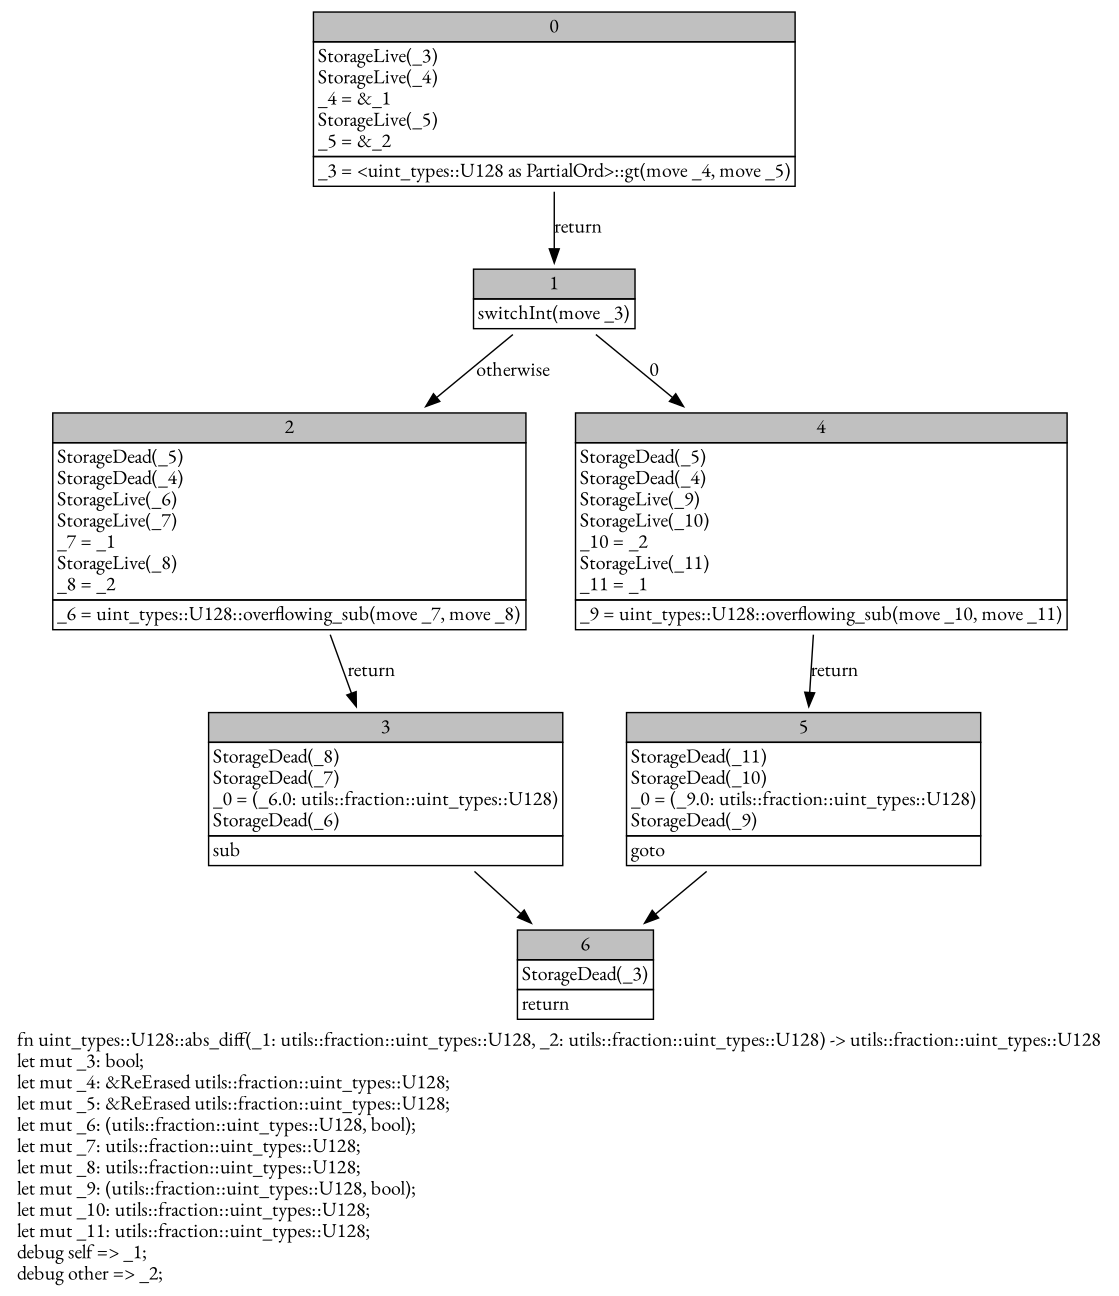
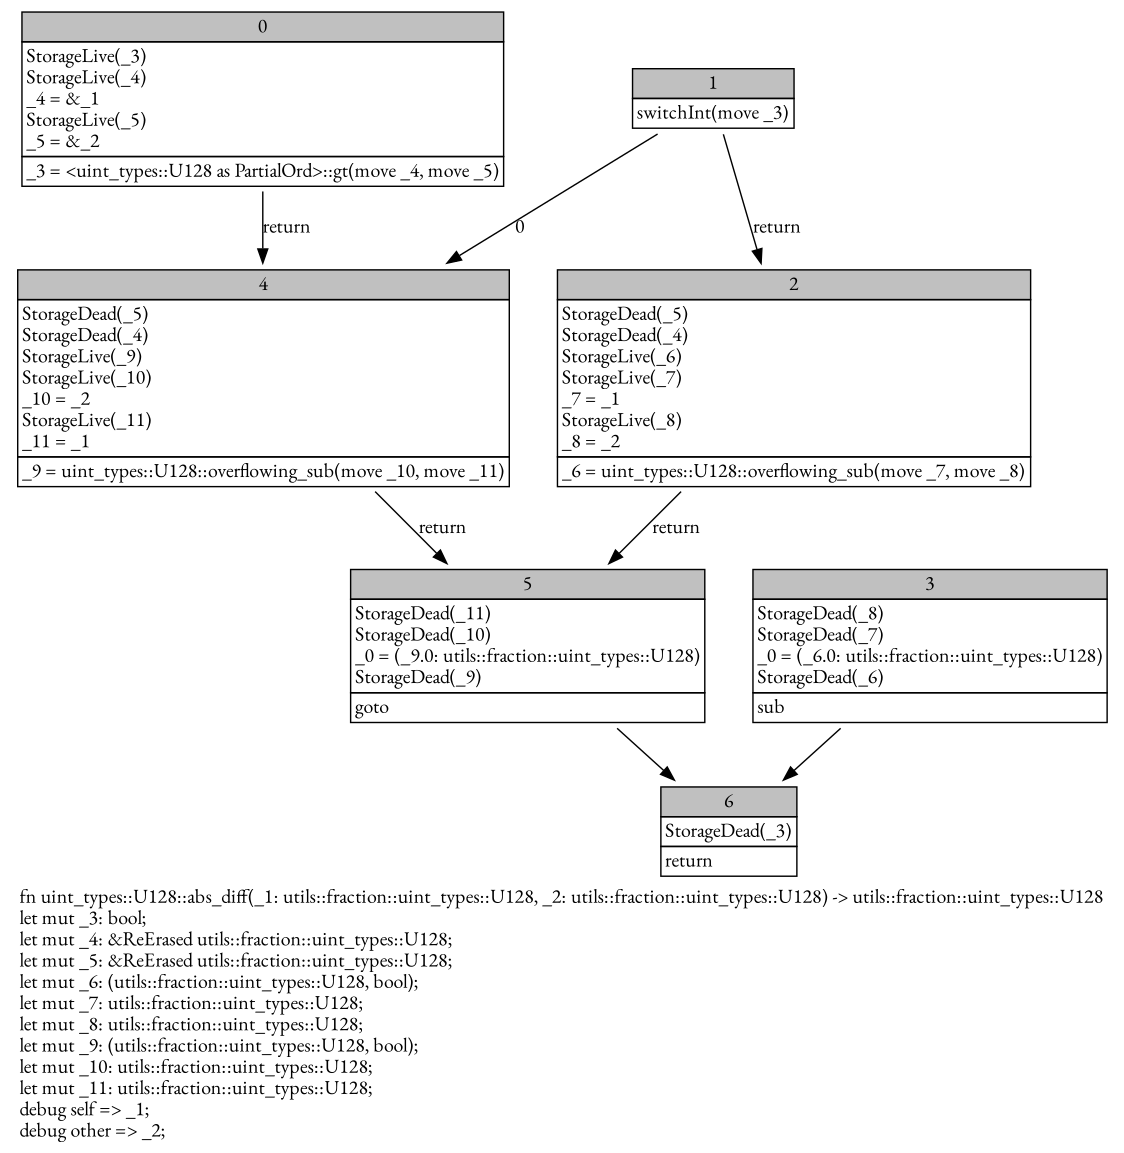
edge "0" -> "1": now "0" -> "4"
edge "1" -> "2": label "otherwise" -> "return"
edge "2" -> "3": now "2" -> "5"
